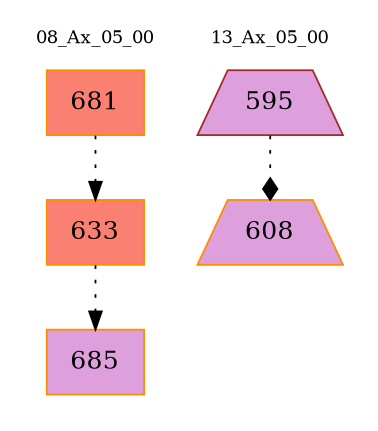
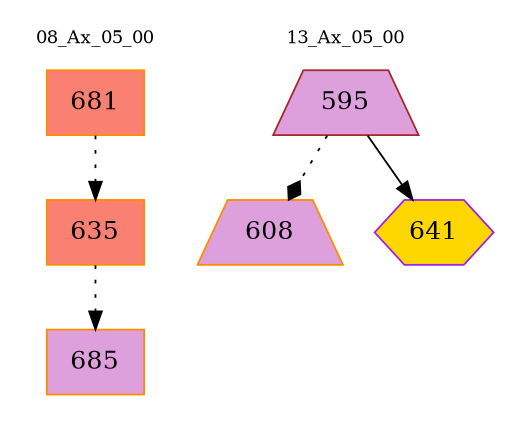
node "633": label "633" -> "635"
node "641": added
